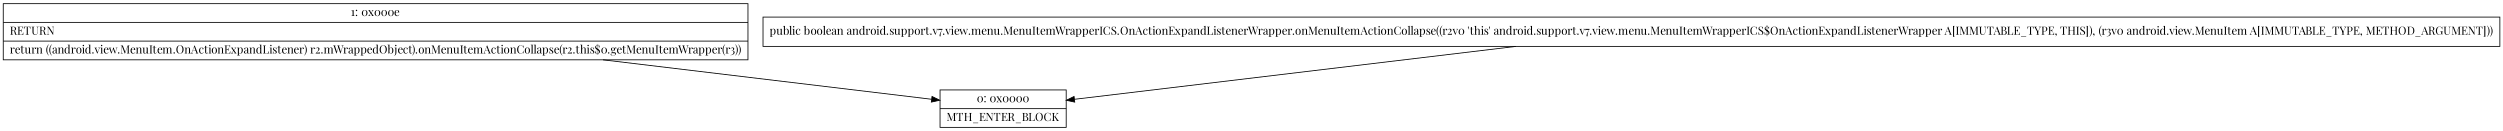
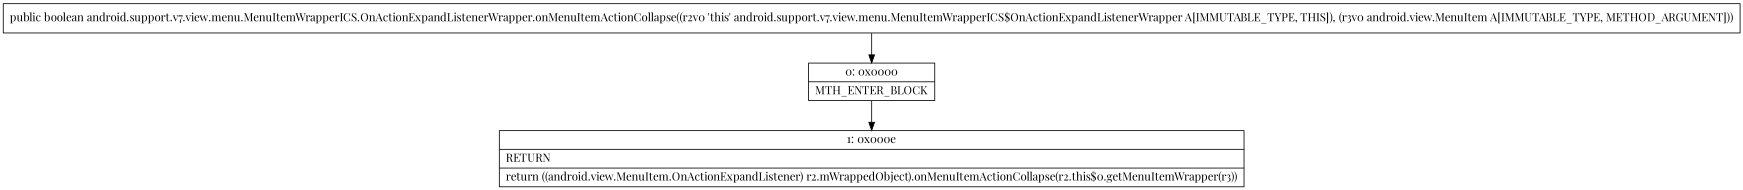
edge "1: 0x000e" -> "0: 0x0000": reversed
